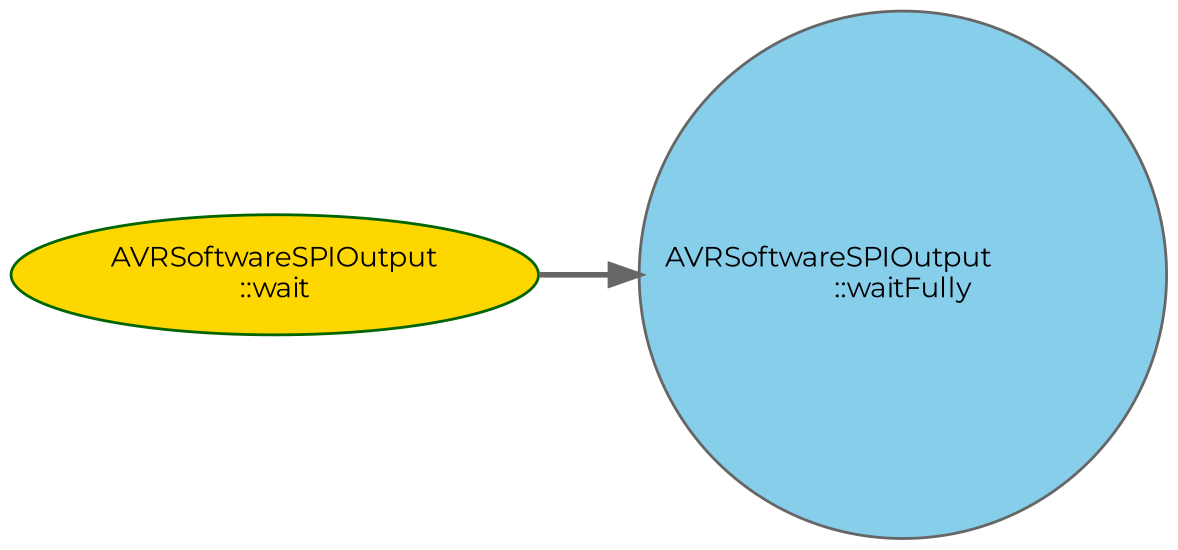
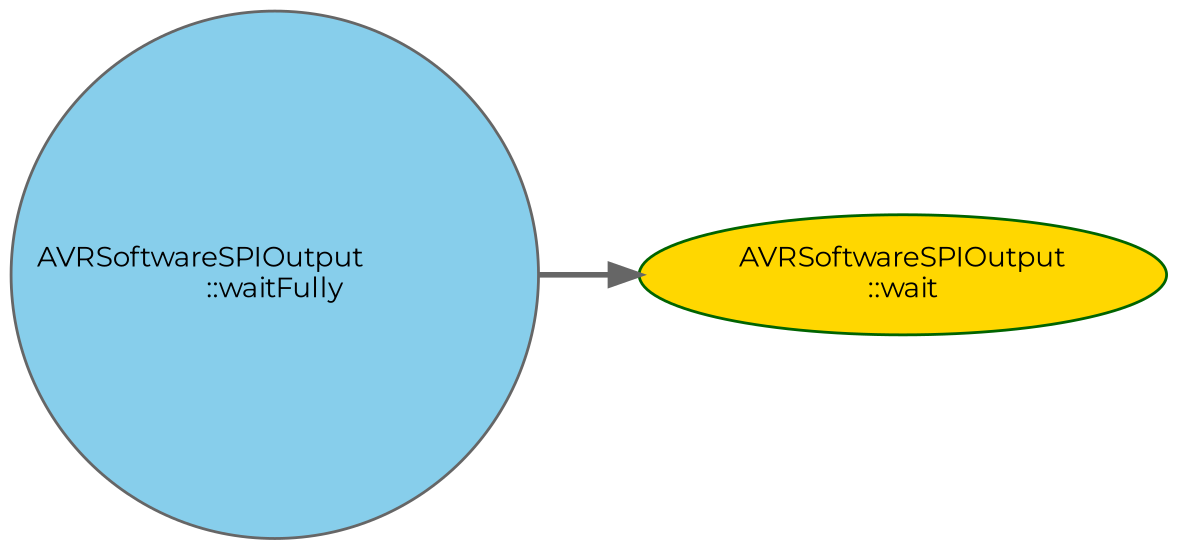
edge "AVRSoftwareSPIOutput ::wait" -> "AVRSoftwareSPIOutput ::waitFully": reversed
